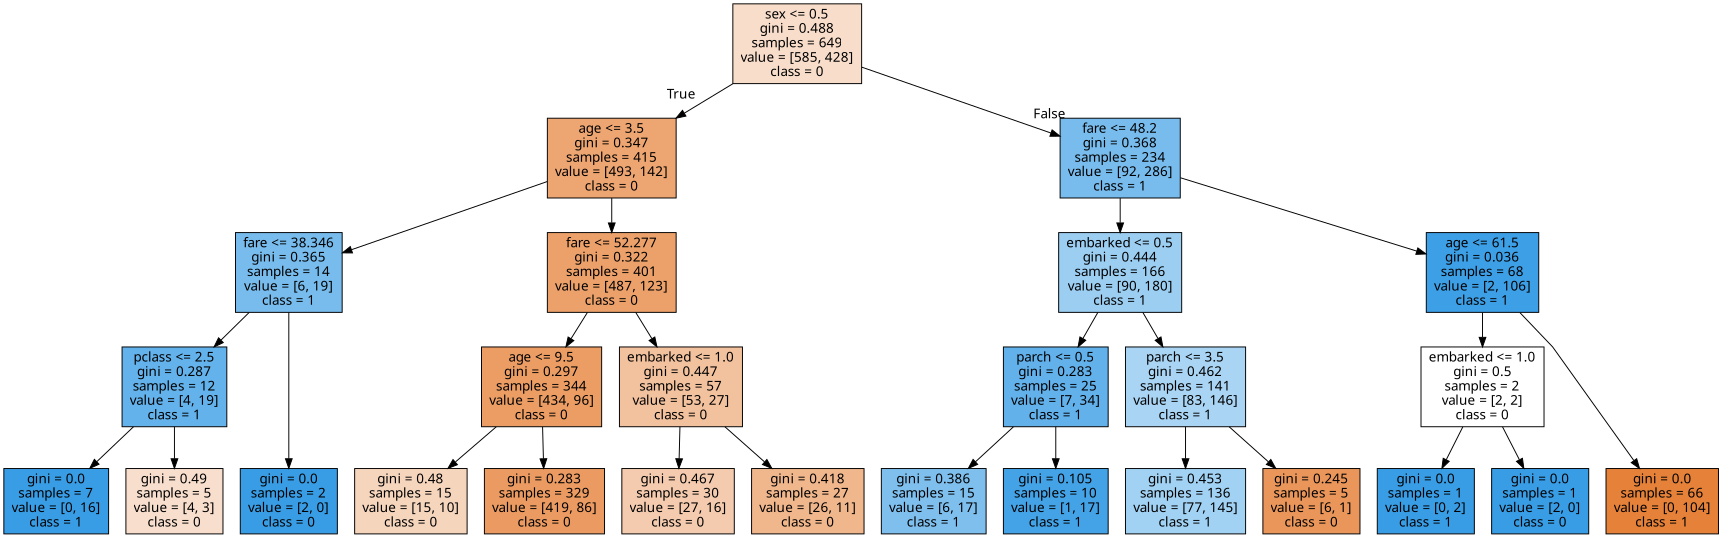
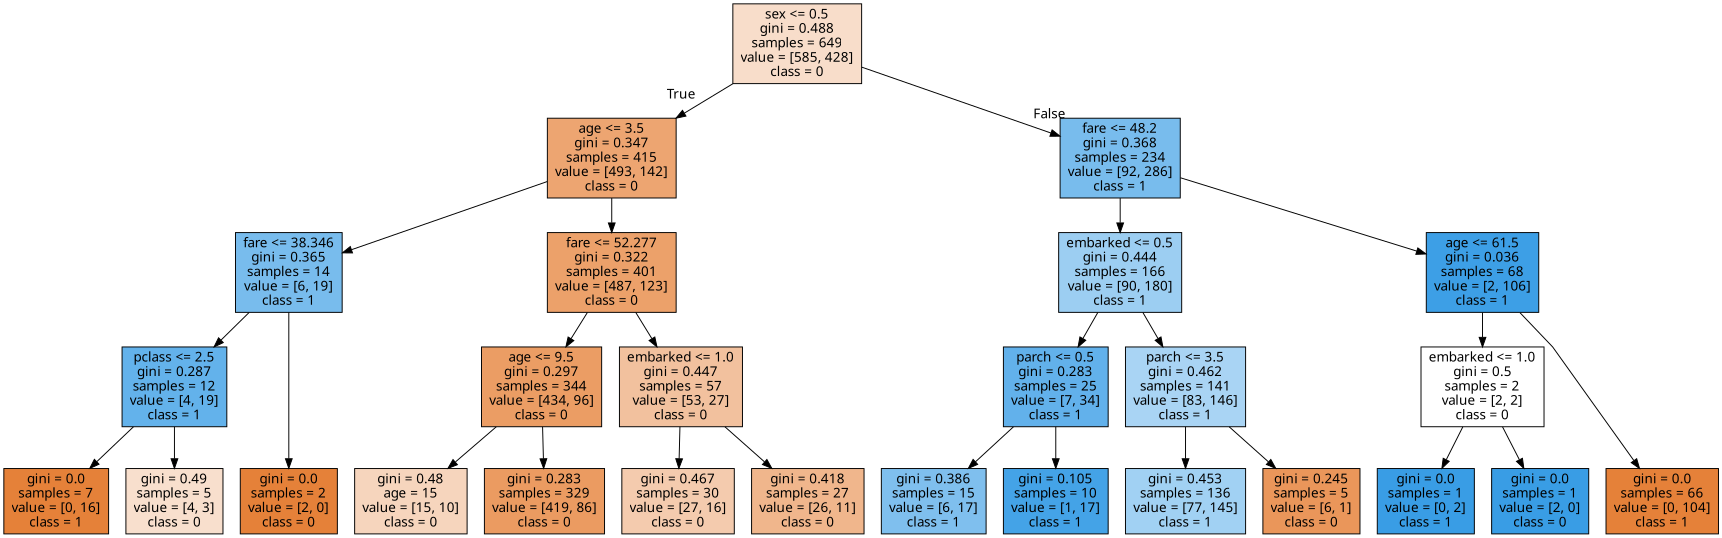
node "gini = 0.0 samples = 7 value = [0, 16] class = 1": fillcolor #399de5ff -> #e58139ff
node "gini = 0.0 samples = 2 value = [2, 0] class = 0": fillcolor #399de5ff -> #e58139ff
node "gini = 0.48 samples = 15 value = [15, 10] class = 0": label "gini = 0.48 samples = 15 value = [15, 10] class = 0" -> "gini = 0.48 age = 15 value = [15, 10] class = 0"
